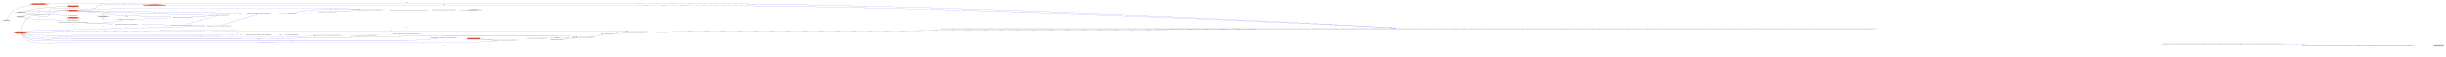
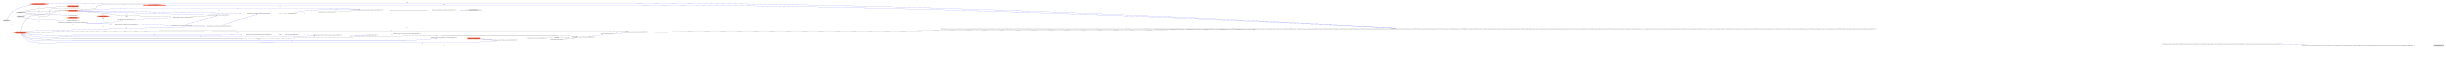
node "String typeName@@@2@@@['0', '0', '1']": fillcolor lightgray -> tomato
